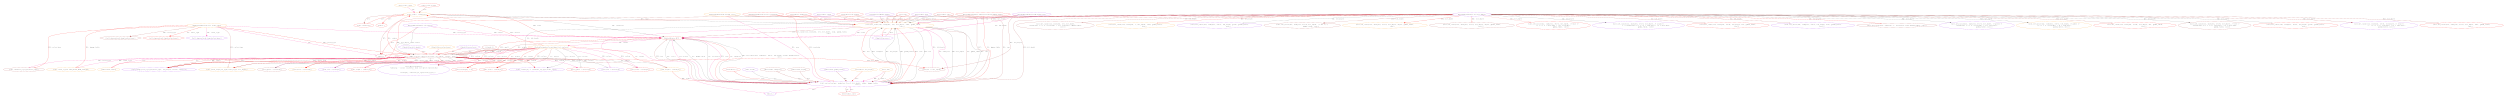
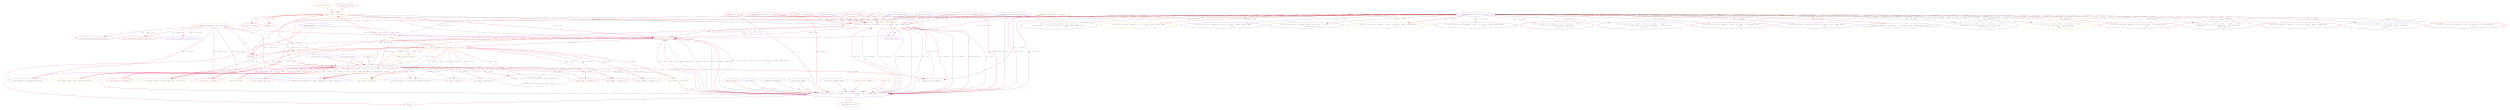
edge "(MethodParameterIn,unsigned int *colors)" -> "(Call,colors[0] == 0)": now "(MethodParameterIn,unsigned int *colors)" -> "(Identifier,color_type)"
